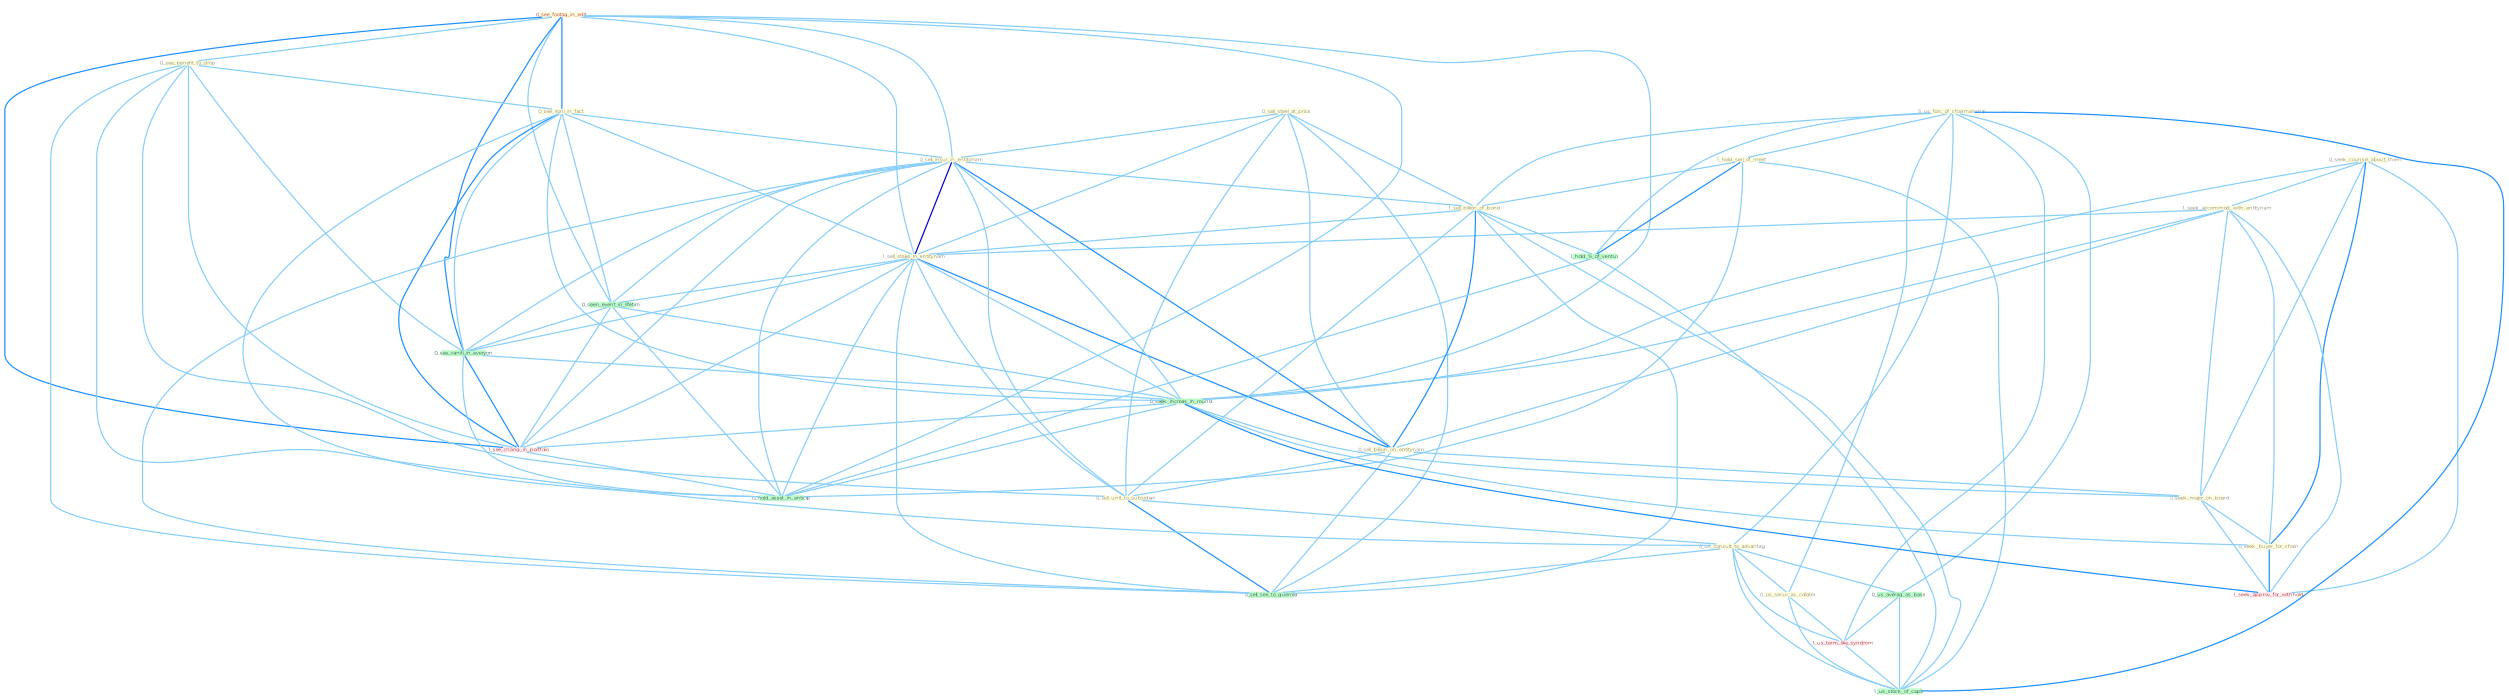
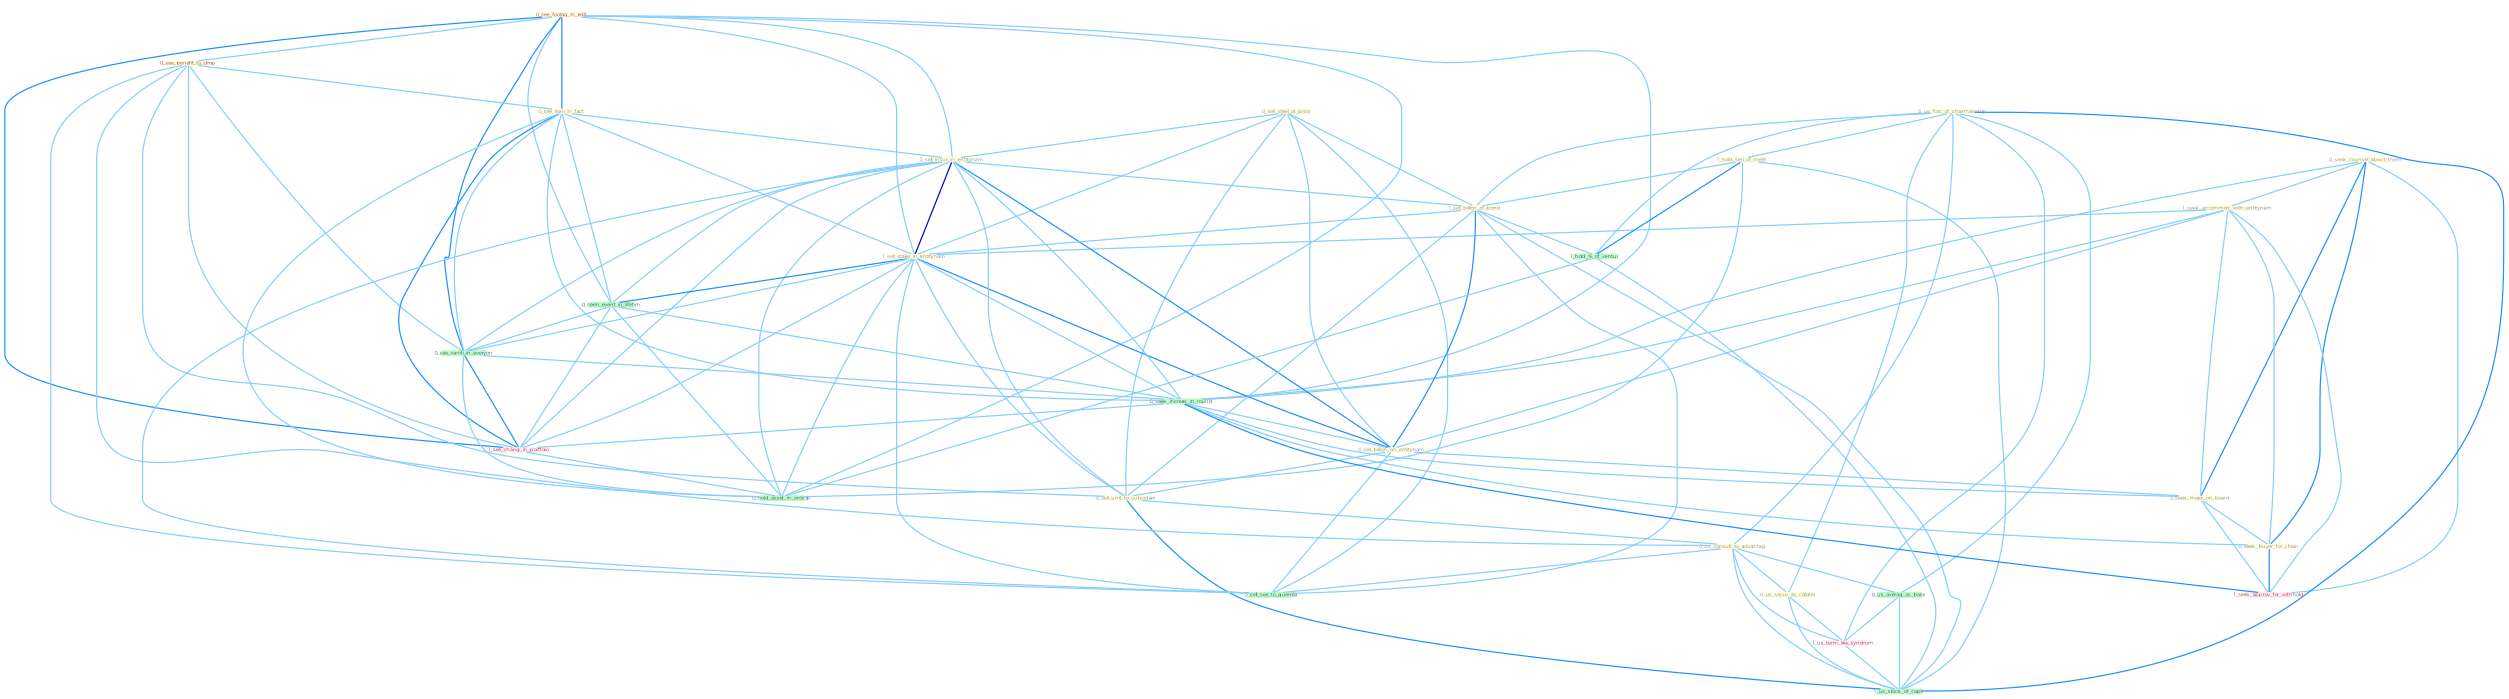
node "0_see_benefit_to_drop": fontcolor #8b7d6b -> #b22222
edge "1_sell_stake_in_entitynam" -- "0_seen_event_in_lifetim": color #87cefa -> #1e90ff
edge "0_seek_counsel_about_them" -- "0_seek_major_on_board": color #87cefa -> #1e90ff
edge "0_seek_increas_in_round" -- "0_hold_asset_in_anticip": now "0_seek_increas_in_round" -- "0_sell_billion_on_entitynam"
edge "0_sell_unit_to_subsidiari" -- "0_sell_see_to_guerrilla": now "0_sell_unit_to_subsidiari" -- "1_us_stock_of_capit"
